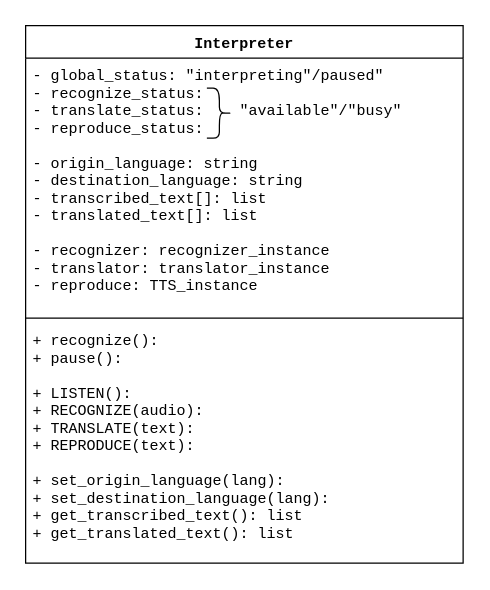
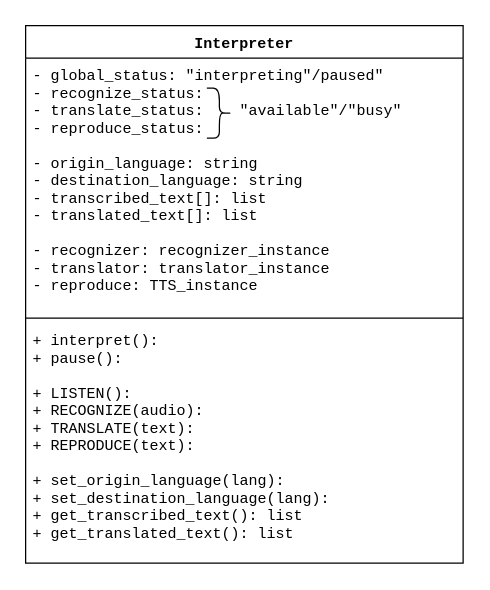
node "+ recognize(): + pause(): + LISTEN(): + RECOGNIZE(audio): + TRANSLATE(text): + REPRODUCE(text): + set_origin_language(lang): + set_destination_language(lang): + get_transcribed_text(): list + get_translated_text(): list": label "+ recognize(): + pause(): + LISTEN(): + RECOGNIZE(audio): + TRANSLATE(text): + REPRODUCE(text): + set_origin_language(lang): + set_destination_language(lang): + get_transcribed_text(): list + get_translated_text(): list" -> "+ interpret(): + pause(): + LISTEN(): + RECOGNIZE(audio): + TRANSLATE(text): + REPRODUCE(text): + set_origin_language(lang): + set_destination_language(lang): + get_transcribed_text(): list + get_translated_text(): list"
